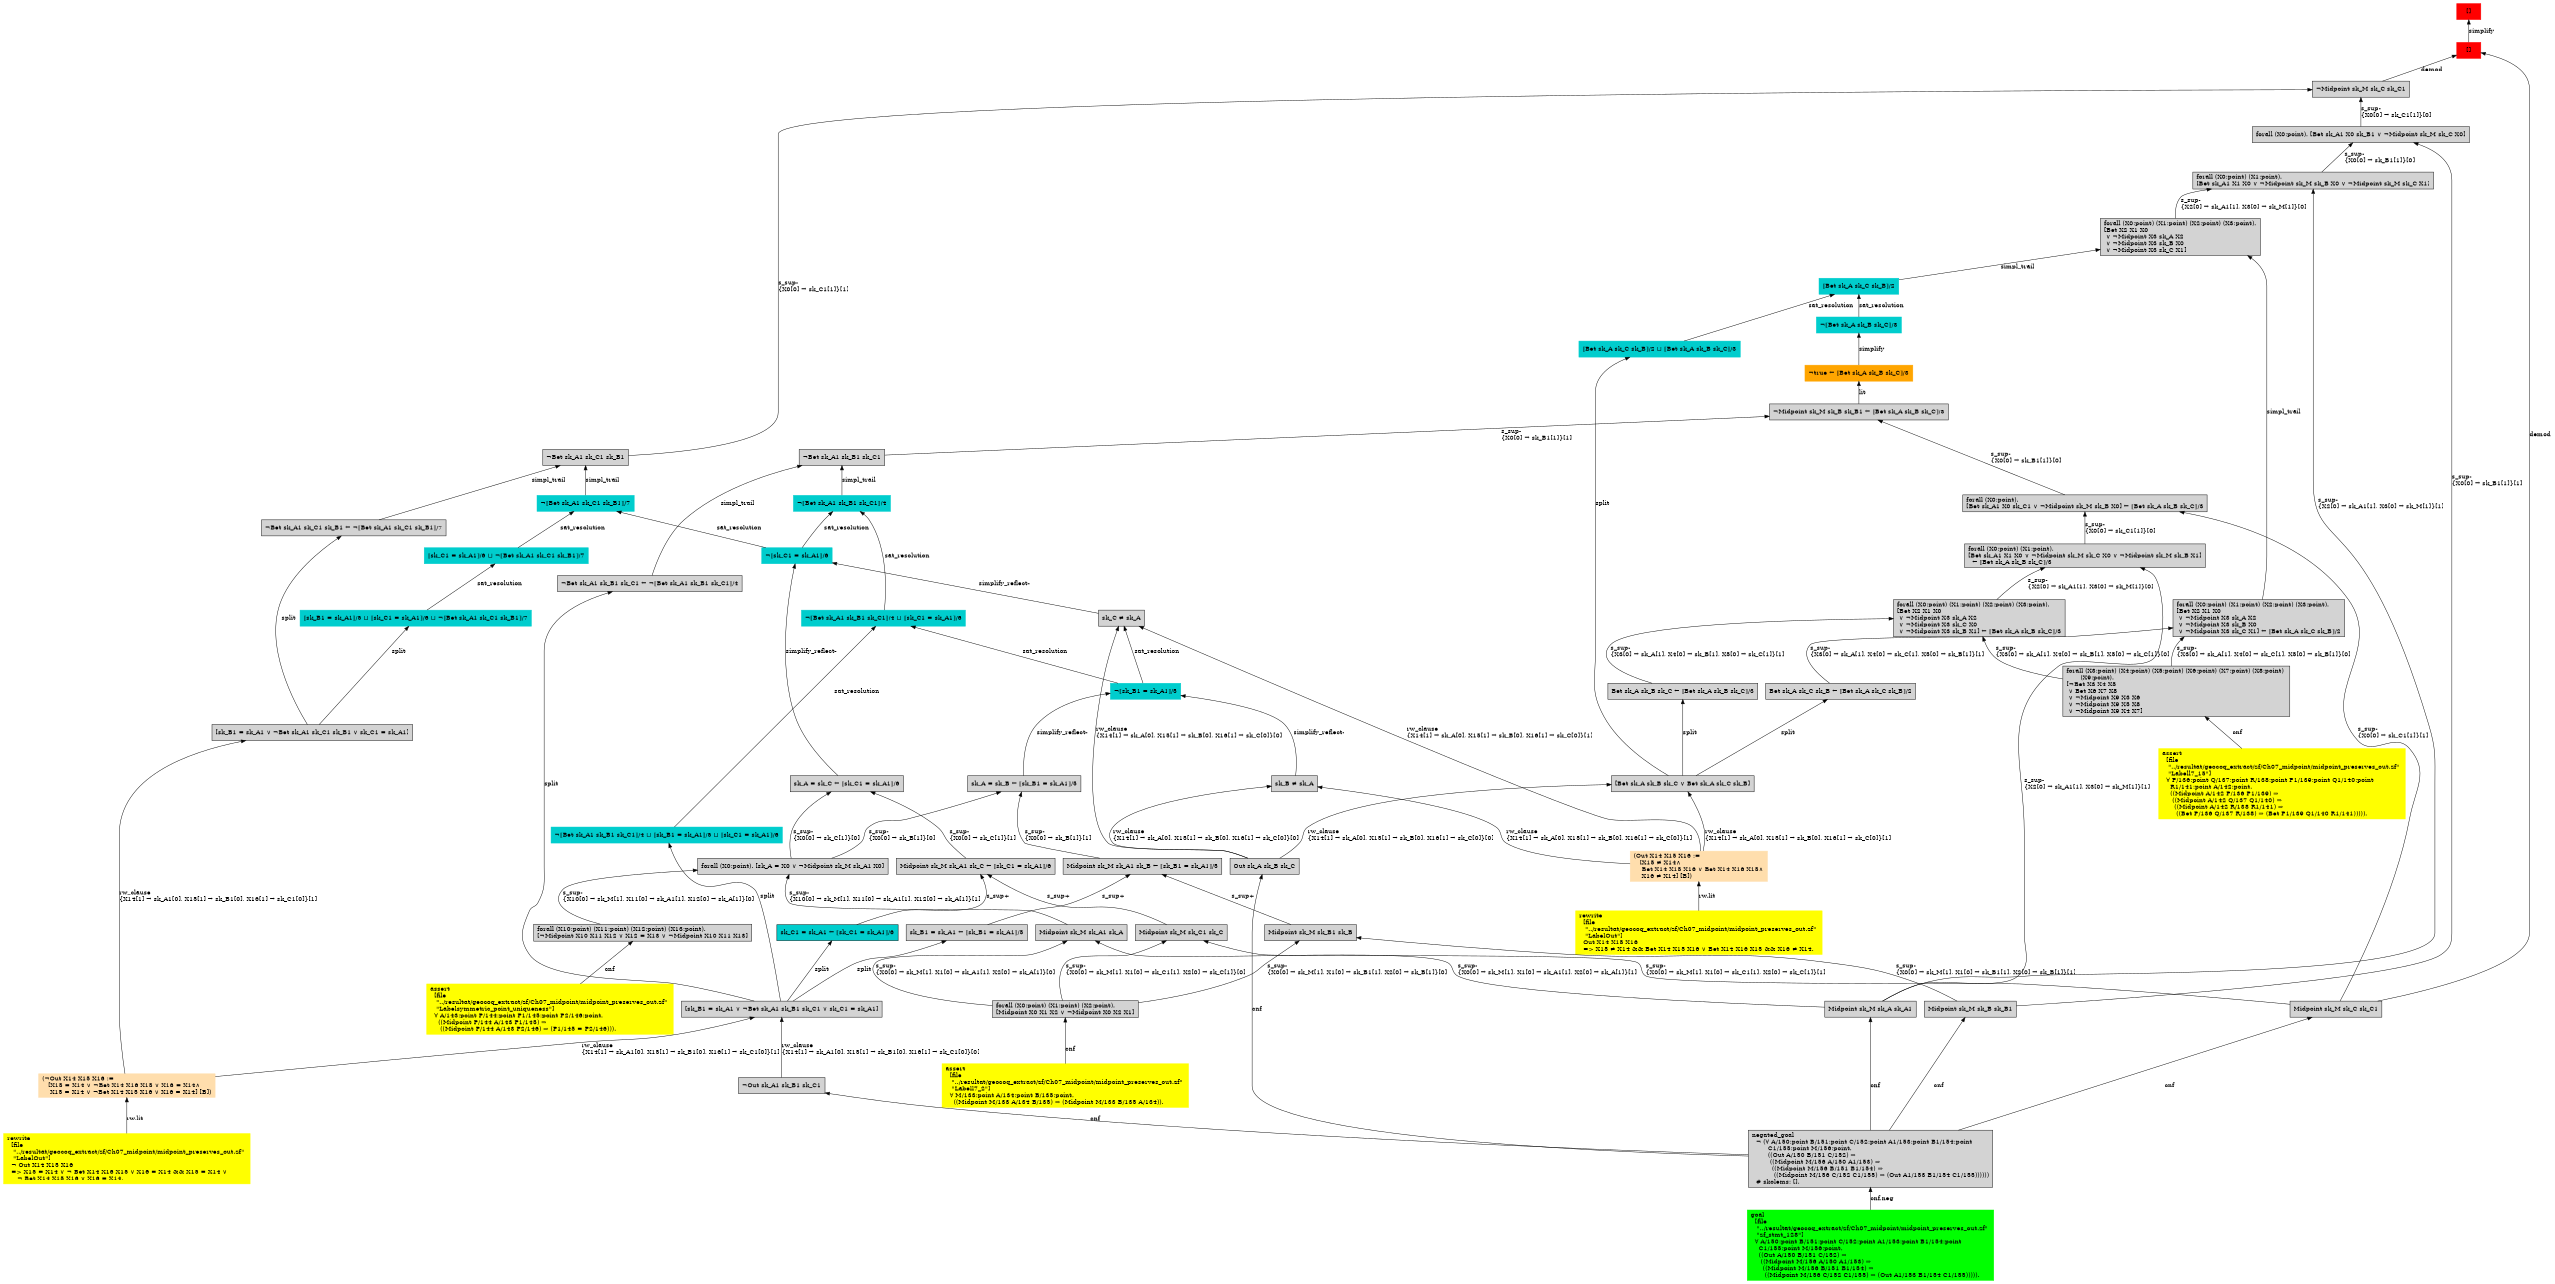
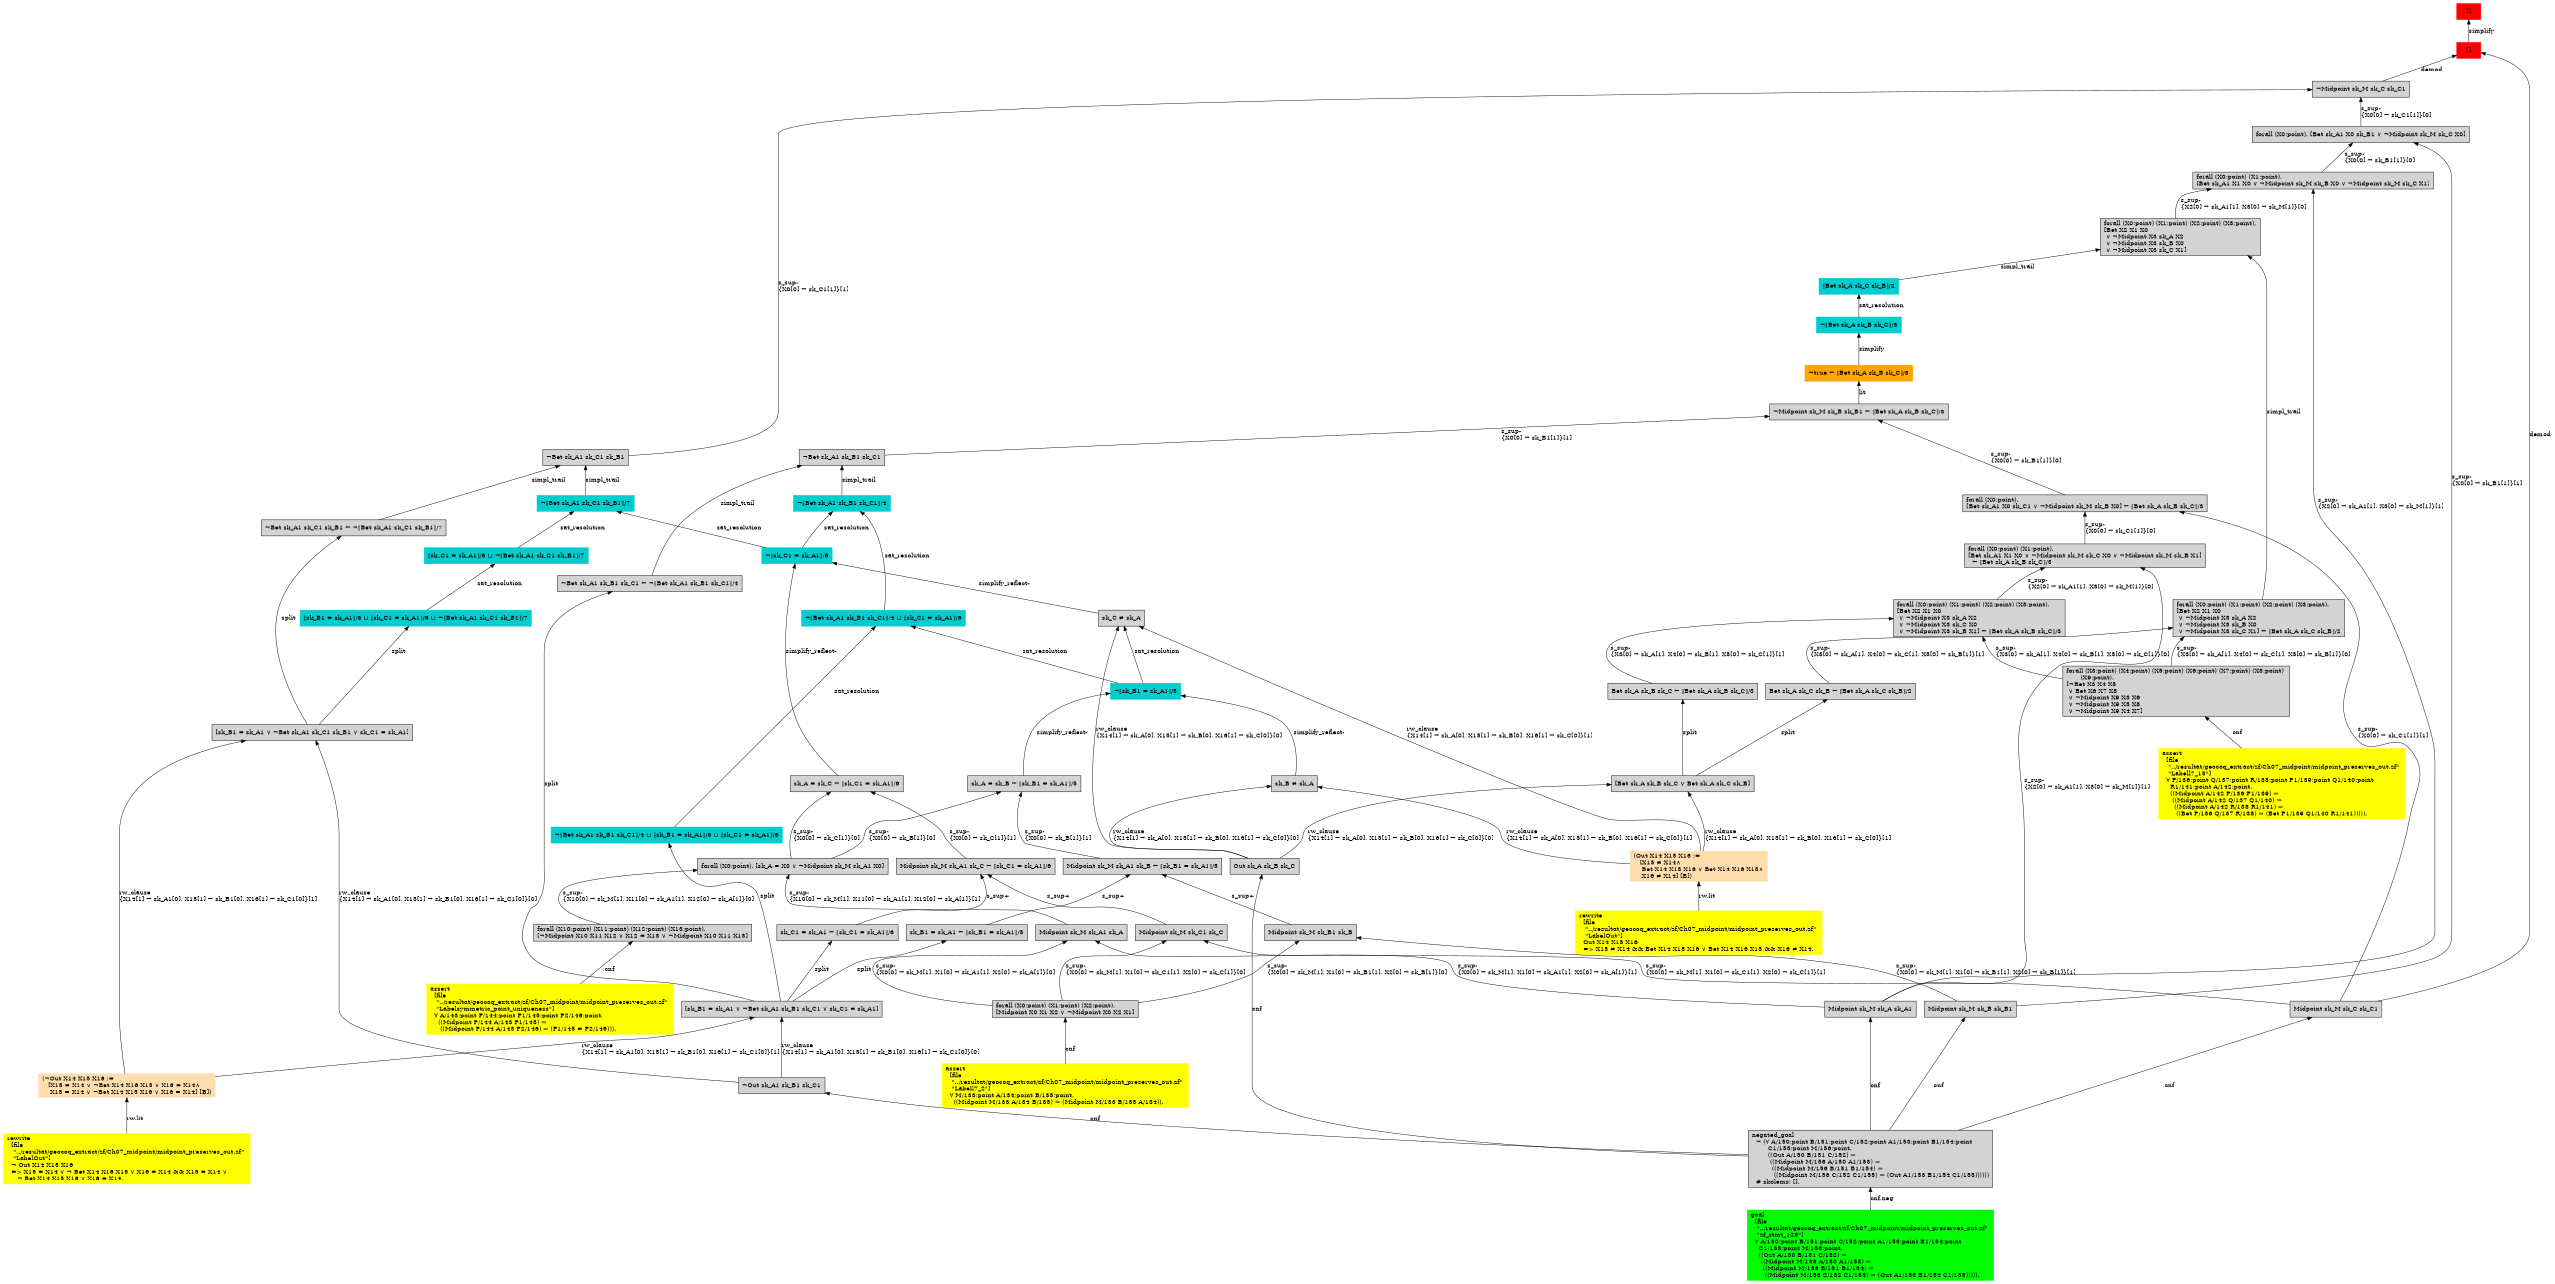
node "⟦Bet sk_A sk_C sk_B⟧/2 ⊔ ⟦Bet sk_A sk_B sk_C⟧/3": removed
node "sk_C1 = sk_A1 ← ⟦sk_C1 = sk_A1⟧/6": fillcolor cyan3 -> lightgrey
edge "¬Out sk_A1 sk_B1 sk_C1" -> "[sk_B1 = sk_A1 ∨ ¬Bet sk_A1 sk_C1 sk_B1 ∨ sk_C1 = sk_A1]": added, label "rw_clause {X14[1] → sk_A1[0], X15[1] → sk_B1[0], X16[1] → sk_C1[0]}[0]"
